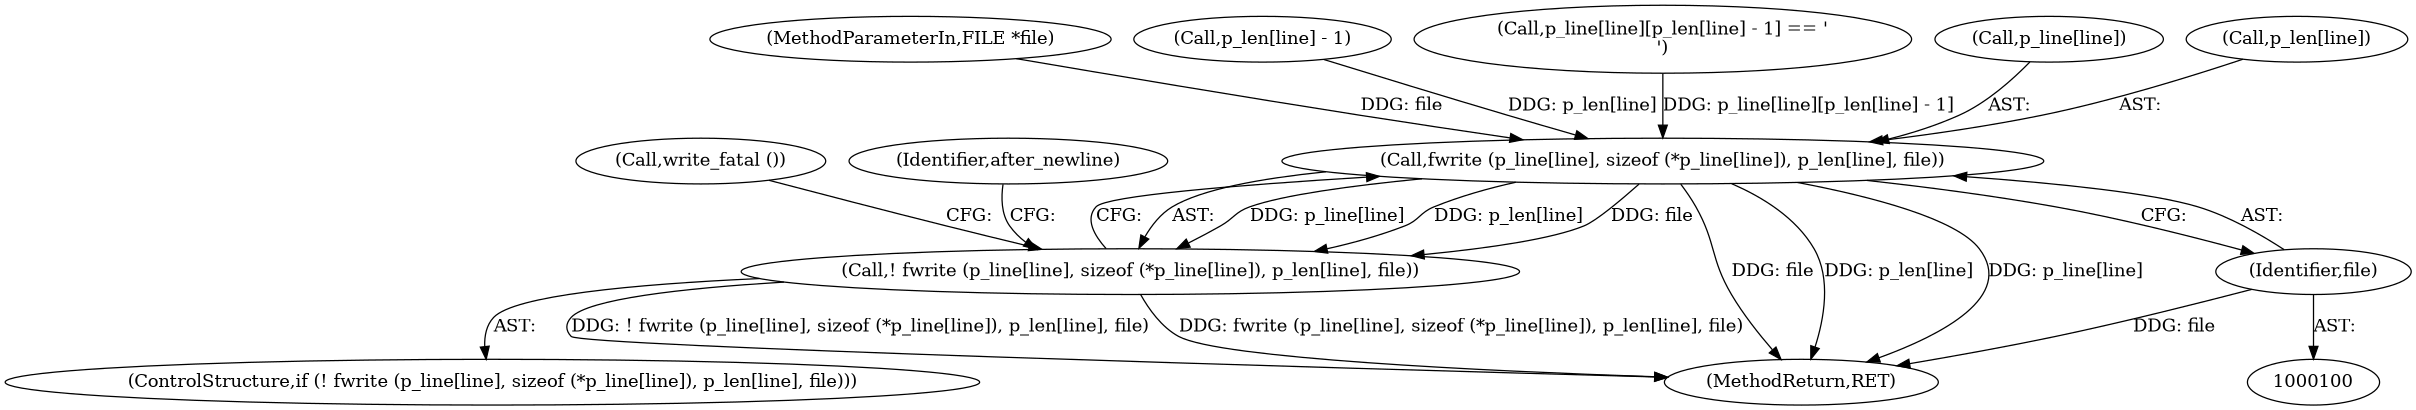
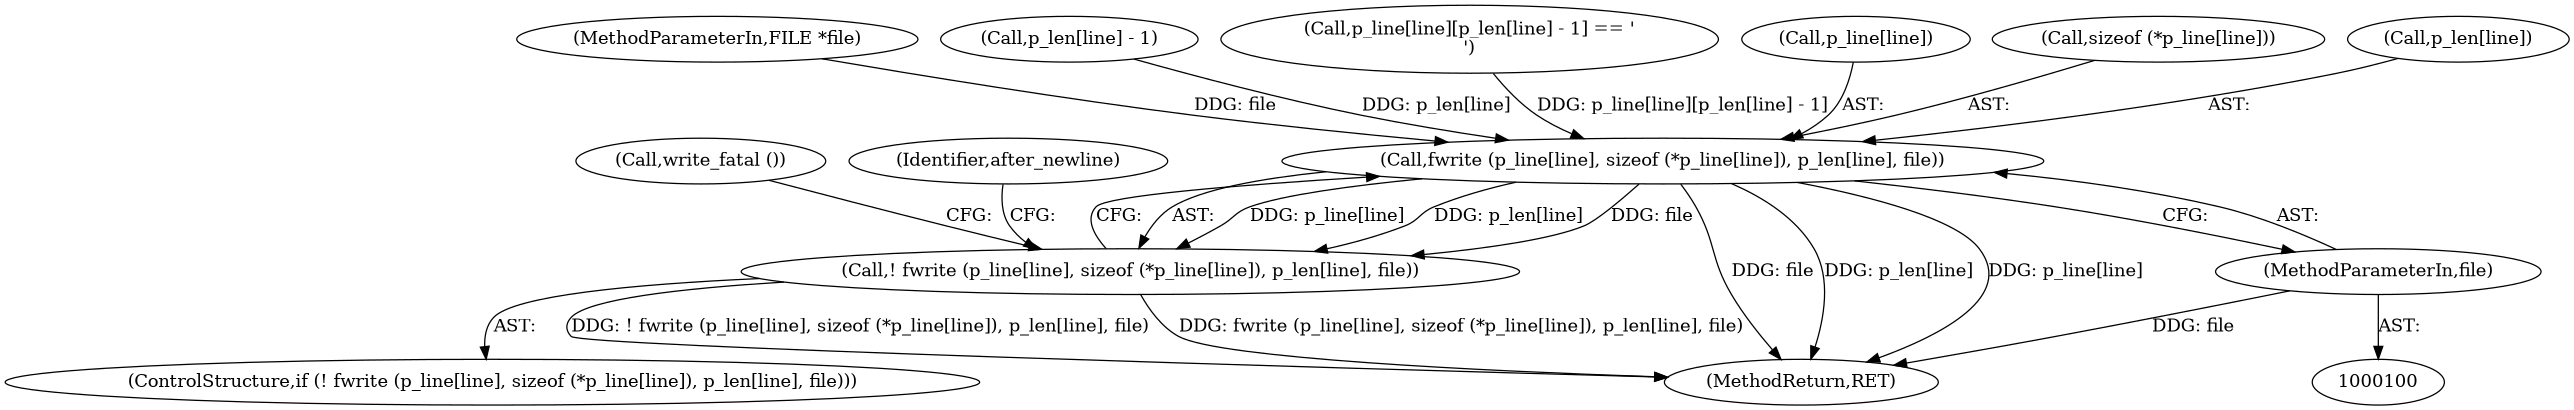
node "(Call,sizeof (*p_line[line]))": added
node "(Identifier,file)": label "(Identifier,file)" -> "(MethodParameterIn,file)"
